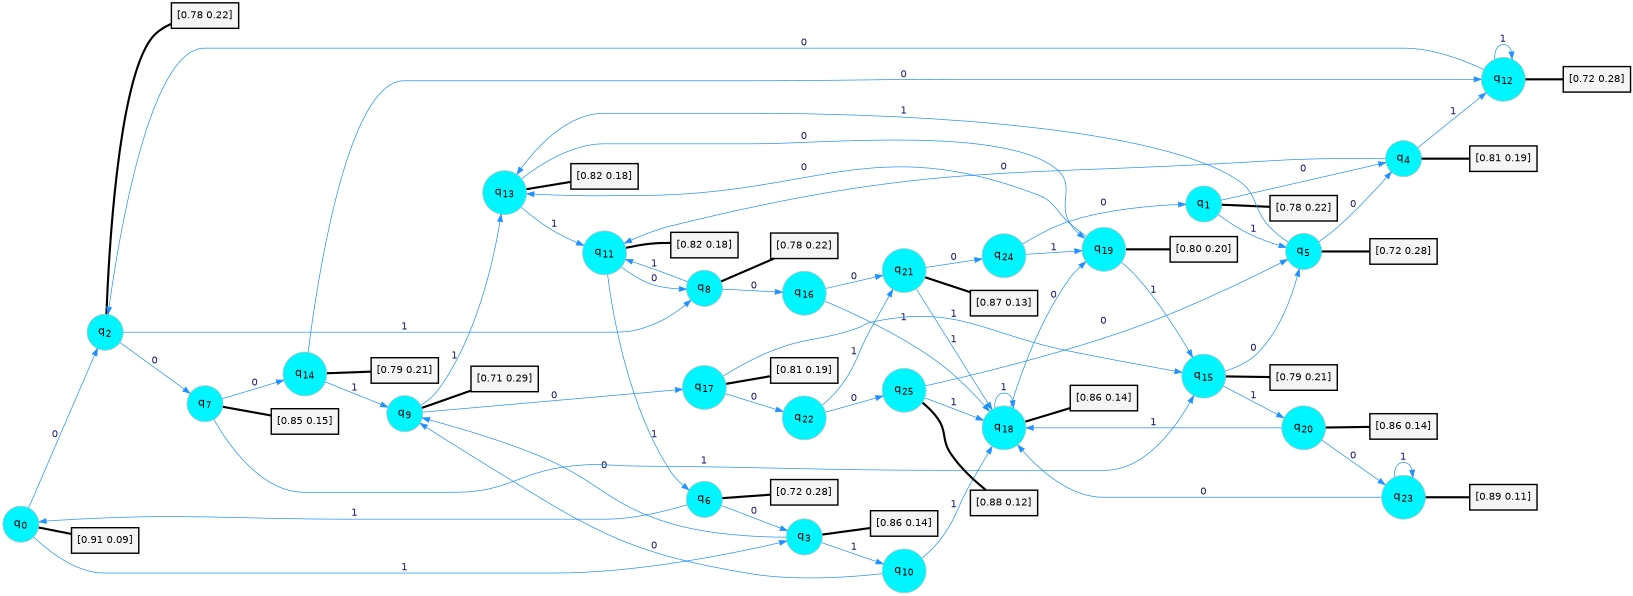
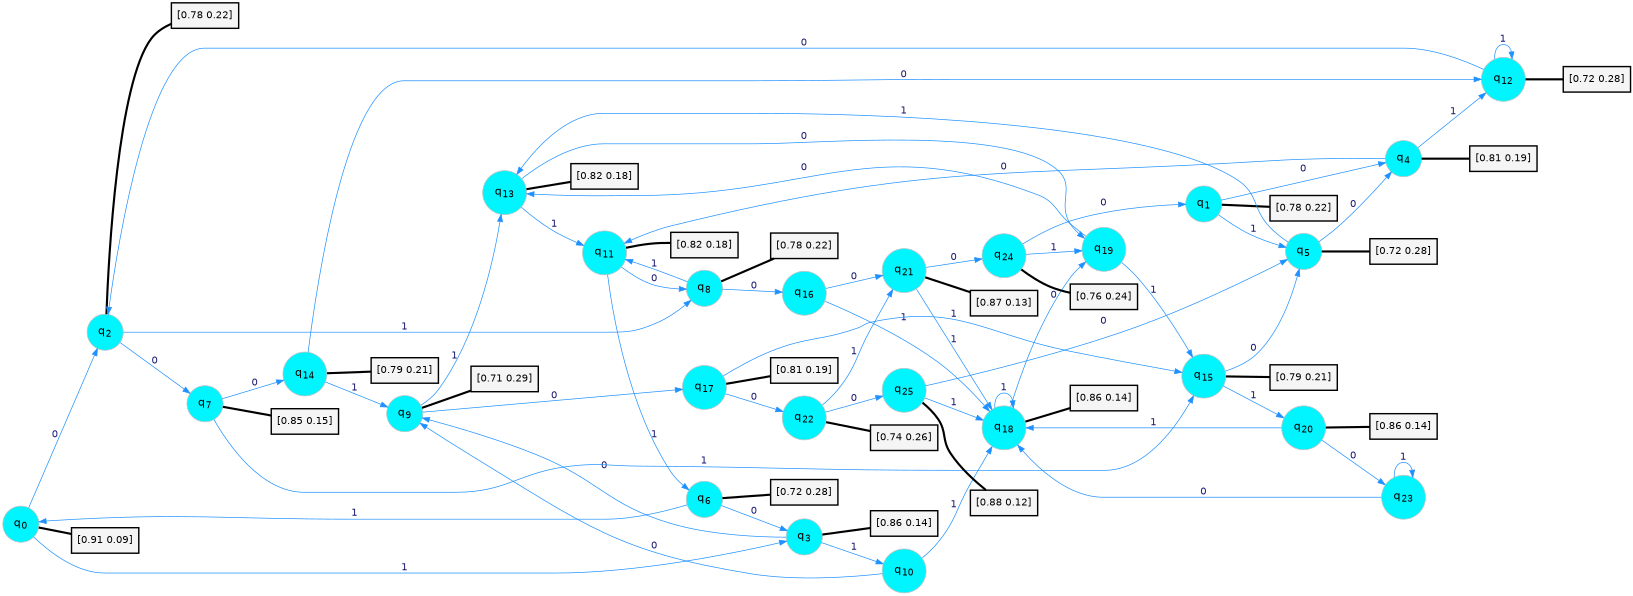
node "[0.80 0.20]": removed
node "[0.76 0.24]": added
node "[0.74 0.26]": added
node "[0.89 0.11]": removed
